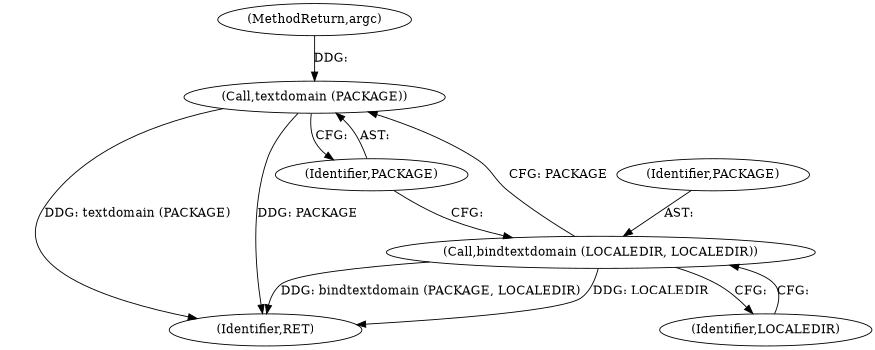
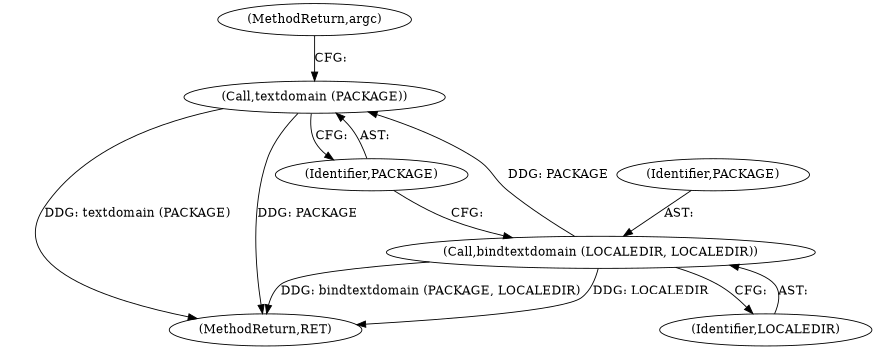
edge "(MethodReturn,argc)" -> "(Call,textdomain (PACKAGE))": label "DDG: " -> "CFG: "
edge "(Call,bindtextdomain (LOCALEDIR, LOCALEDIR))" -> "(Call,textdomain (PACKAGE))": label "CFG: PACKAGE" -> "DDG: PACKAGE"
edge "(Identifier,LOCALEDIR)" -> "(Call,bindtextdomain (LOCALEDIR, LOCALEDIR))": label "CFG: " -> "AST: "
node "(Identifier,RET)": label "(Identifier,RET)" -> "(MethodReturn,RET)"
